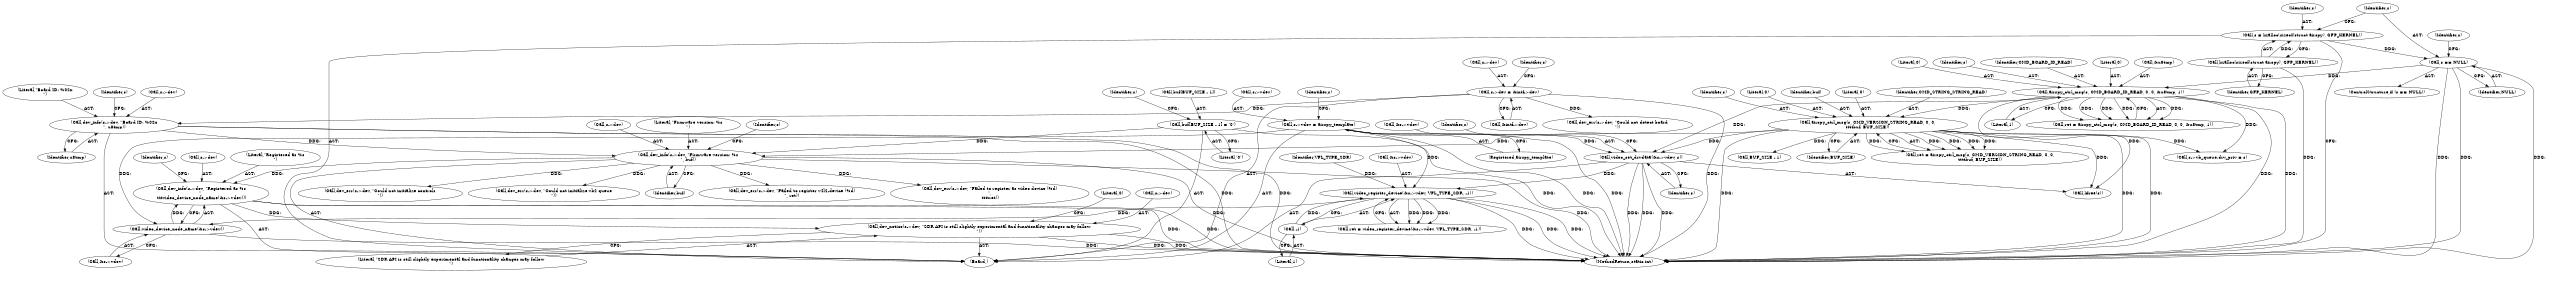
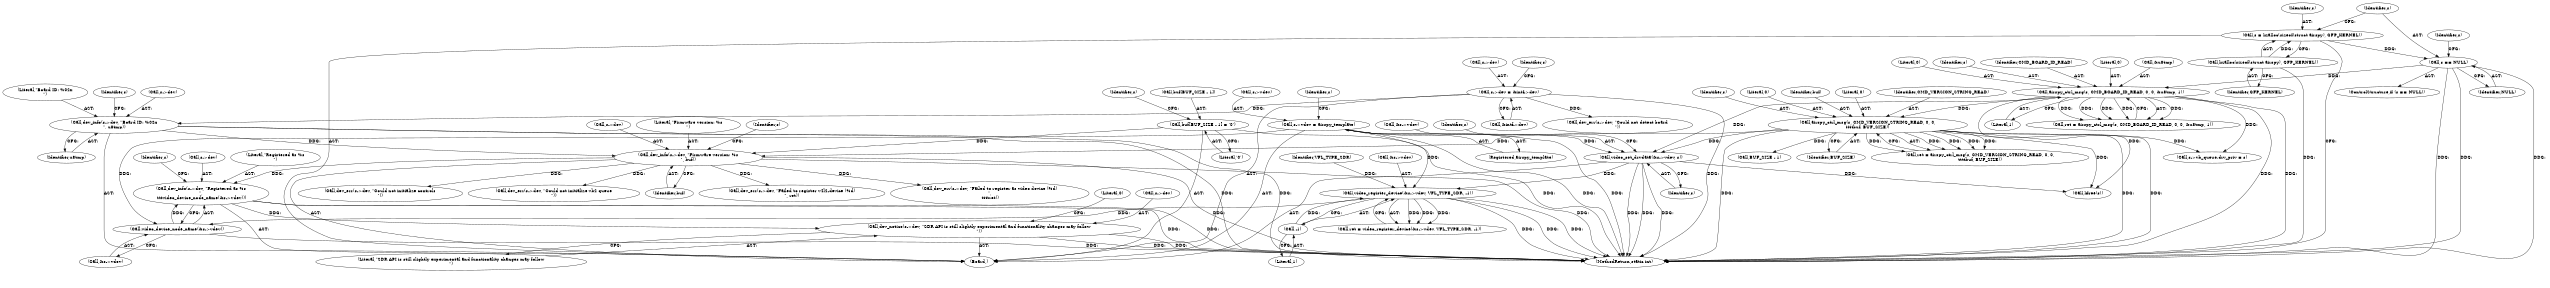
node "(Identifier,CMD_STRING_STRING_READ)": label "(Identifier,CMD_STRING_STRING_READ)" -> "(Identifier,CMD_VERSION_STRING_READ)"
edge "(Call,s->vdev = airspy_template)" -> "(Registered,airspy_template)": label "CFG: " -> "AST: "
edge "(Call,video_set_drvdata(&s->vdev, s))" -> "(Call,kfree(s))": label "AST: " -> "DDG: "
